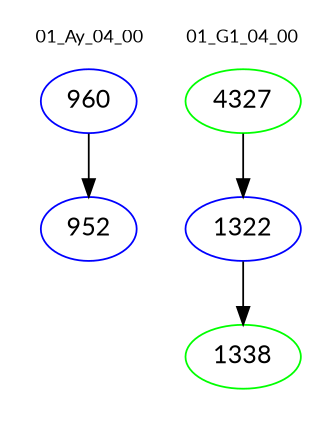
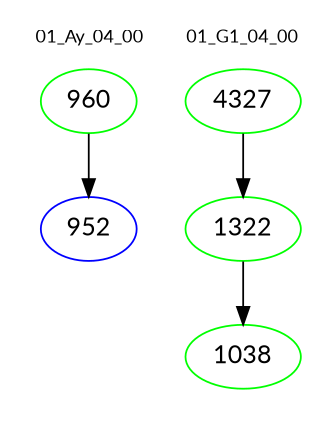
node "960": color blue -> green
node "1322": color blue -> green
node "1338": label "1338" -> "1038"
